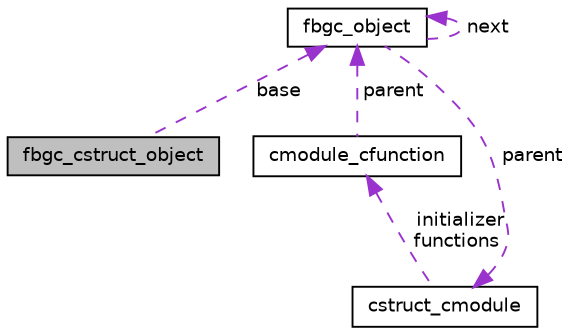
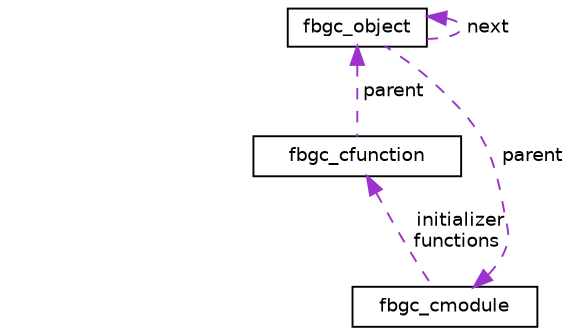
node "fbgc_cstruct_object": removed
node "cmodule_cfunction": label "cmodule_cfunction" -> "fbgc_cfunction"
node "cstruct_cmodule": label "cstruct_cmodule" -> "fbgc_cmodule"
